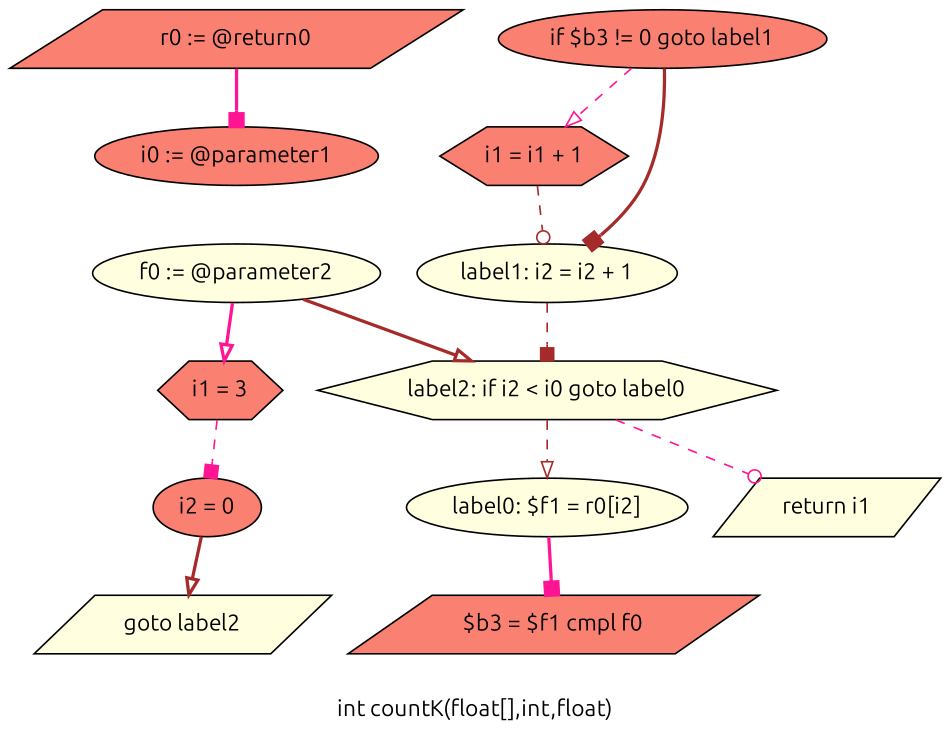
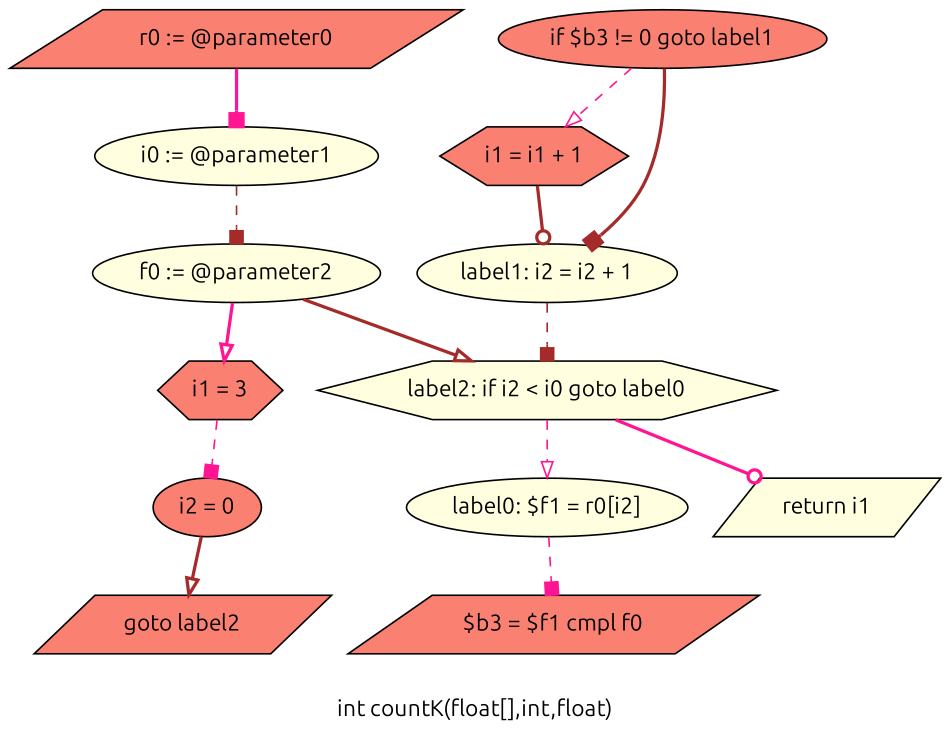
node "r0 := @return0": label "r0 := @return0" -> "r0 := @parameter0"
node "i0 := @parameter1": fillcolor salmon -> lightyellow
edge "i0 := @parameter1" -> "f0 := @parameter2": added
edge "i1 = i1 + 1" -> "label1: i2 = i2 + 1": style dashed -> bold
edge "label2: if i2 < i0 goto label0" -> "label0: $f1 = r0[i2]": color brown -> deeppink
edge "label2: if i2 < i0 goto label0" -> "return i1": style dashed -> bold
edge "label0: $f1 = r0[i2]" -> "$b3 = $f1 cmpl f0": style bold -> dashed
node "goto label2": fillcolor lightyellow -> salmon
